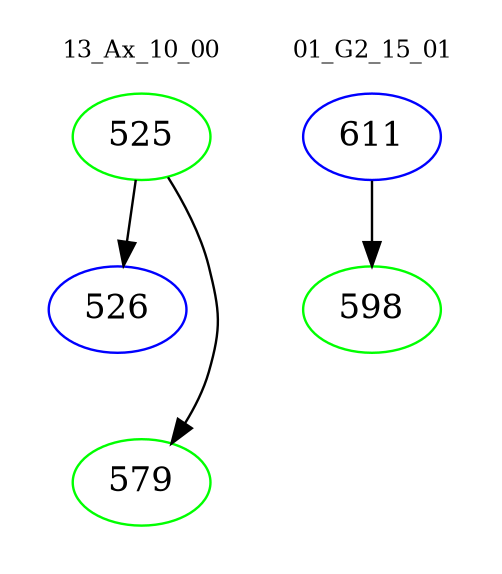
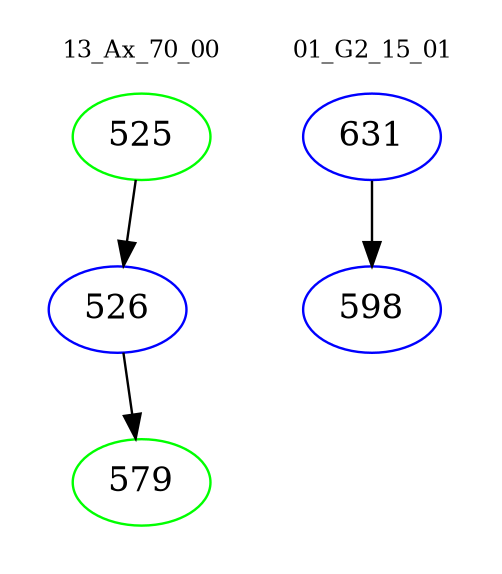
cluster "13_Ax_10_00": label "13_Ax_10_00" -> "13_Ax_70_00"
node "611": label "611" -> "631"
edge "525" -> "579": now "526" -> "579"
node "598": color green -> blue
